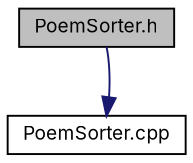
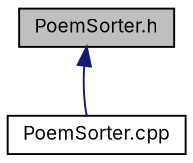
edge "PoemSorter.h" -> "PoemSorter.cpp": reversed
